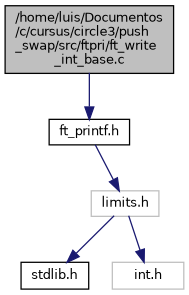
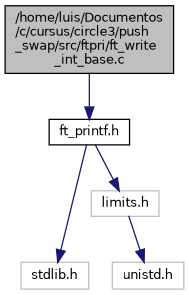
edge "limits.h" -> "stdlib.h": now "ft_printf.h" -> "stdlib.h"
node "stdlib.h": color black -> grey75
node "int.h": label "int.h" -> "unistd.h"
